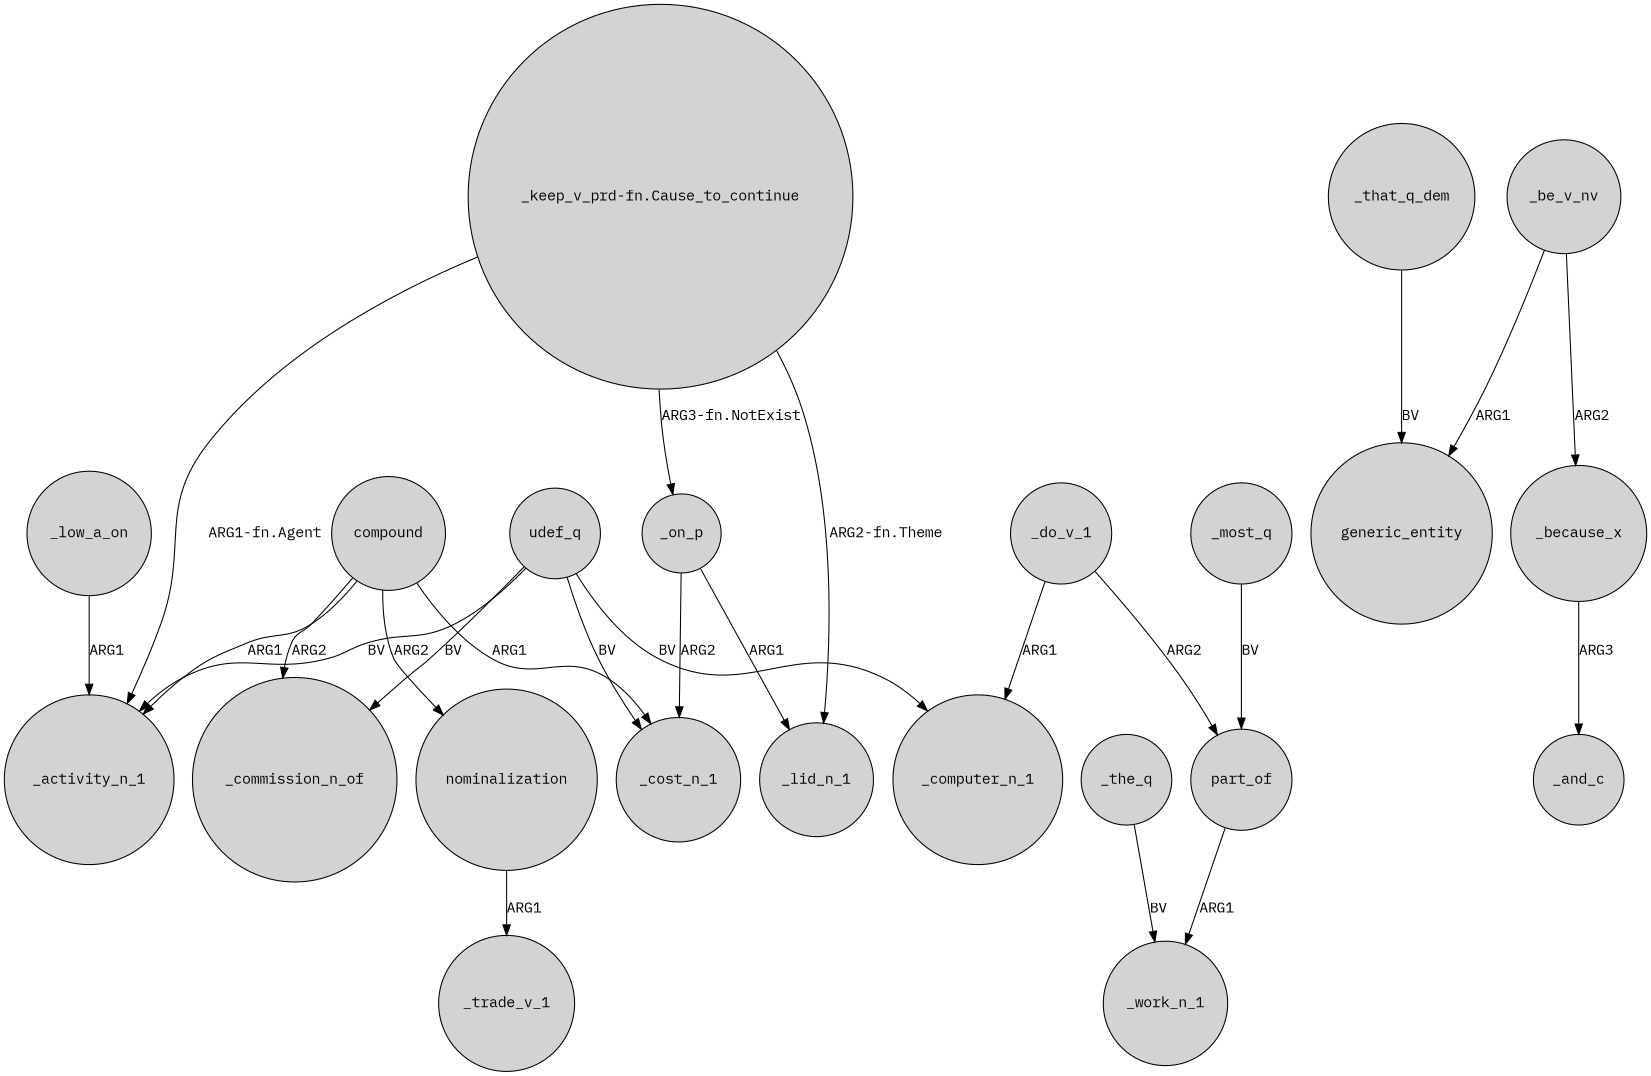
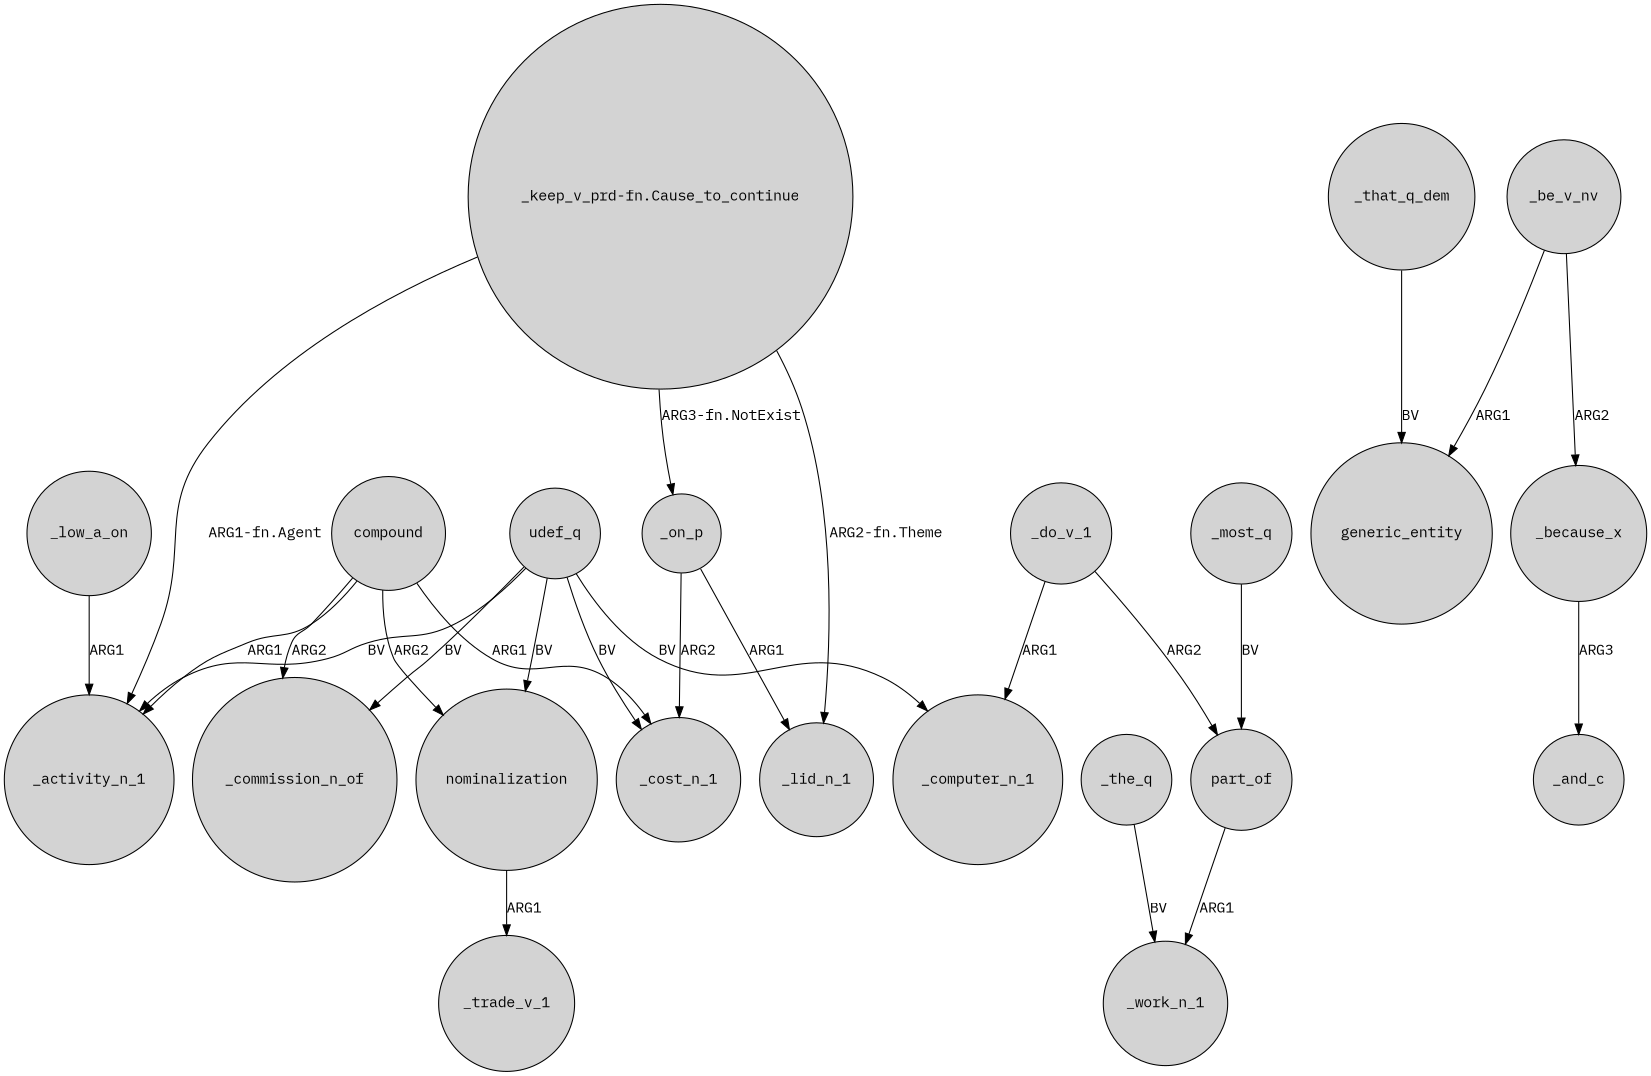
edge "udef_q" -> "nominalization": added, label "BV"
